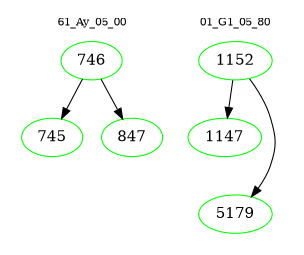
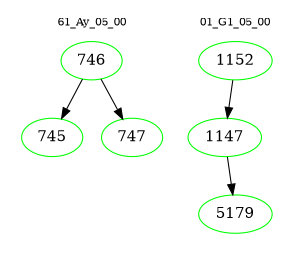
cluster "01_G1_05_80": label "01_G1_05_80" -> "01_G1_05_00"
edge "1152" -> "5179": now "1147" -> "5179"
node "847": label "847" -> "747"
